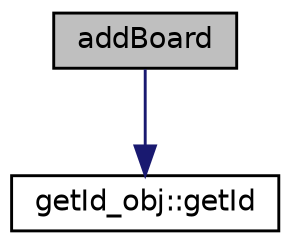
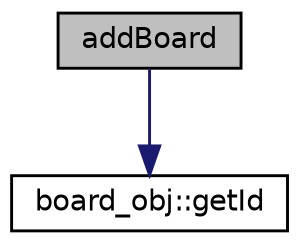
node "getId_obj::getId": label "getId_obj::getId" -> "board_obj::getId"
